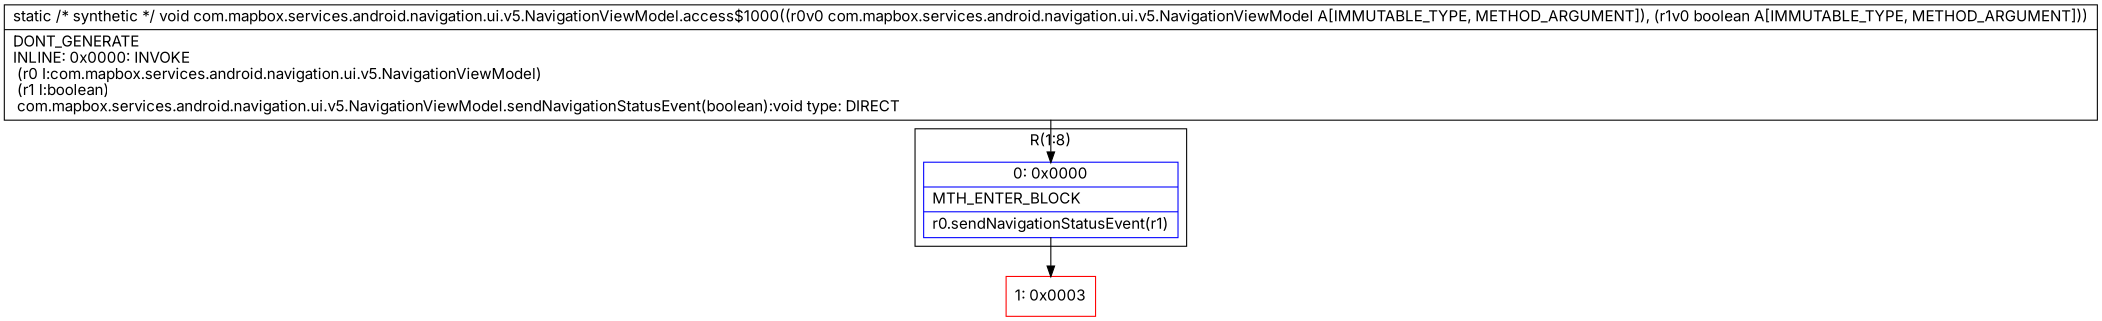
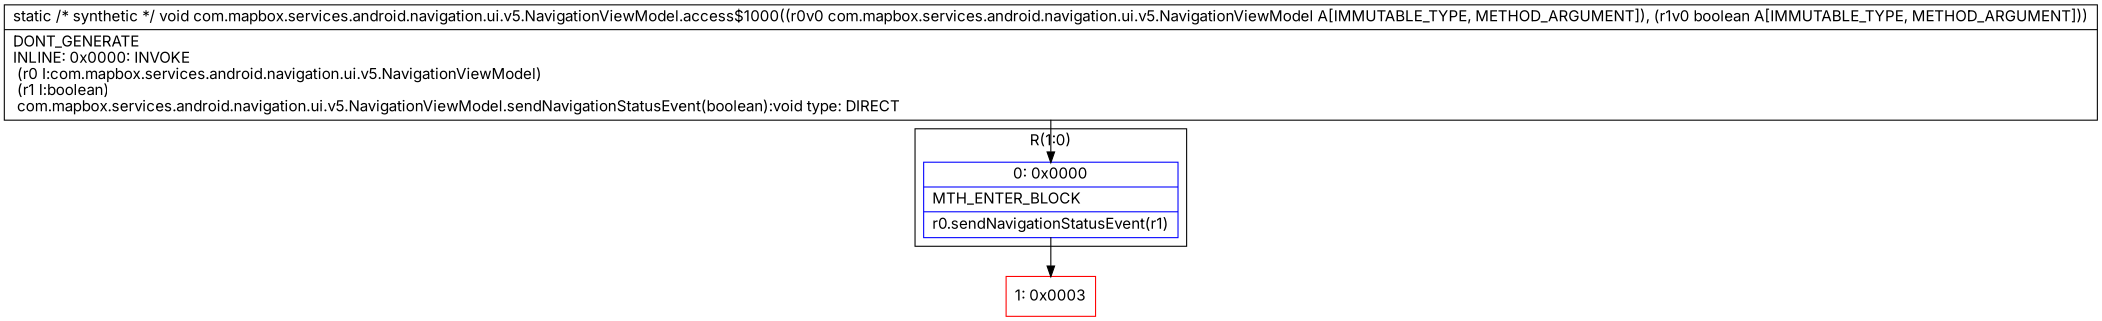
cluster "R(1:8)": label "R(1:8)" -> "R(1:0)"
